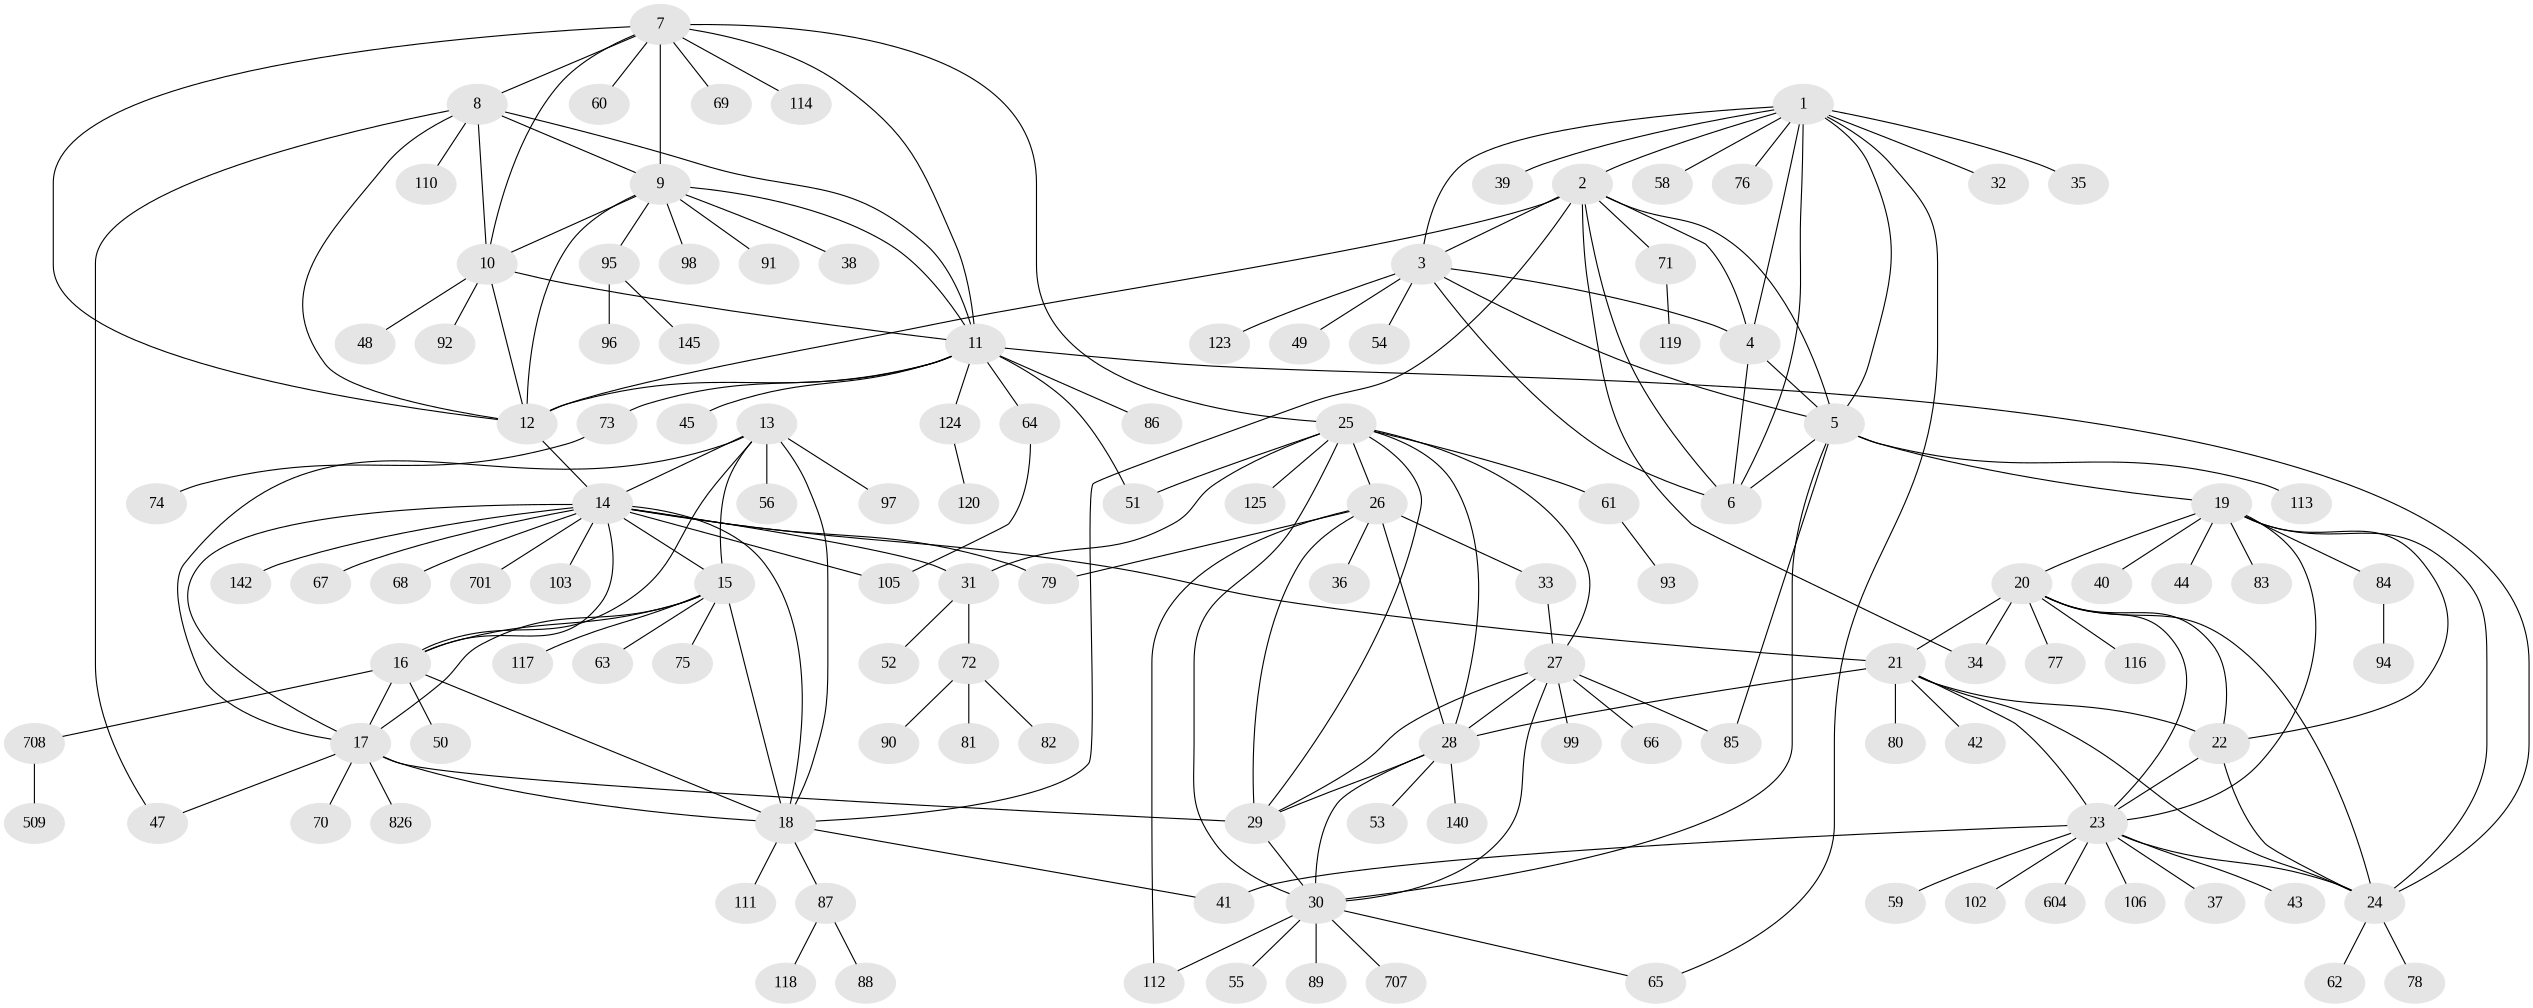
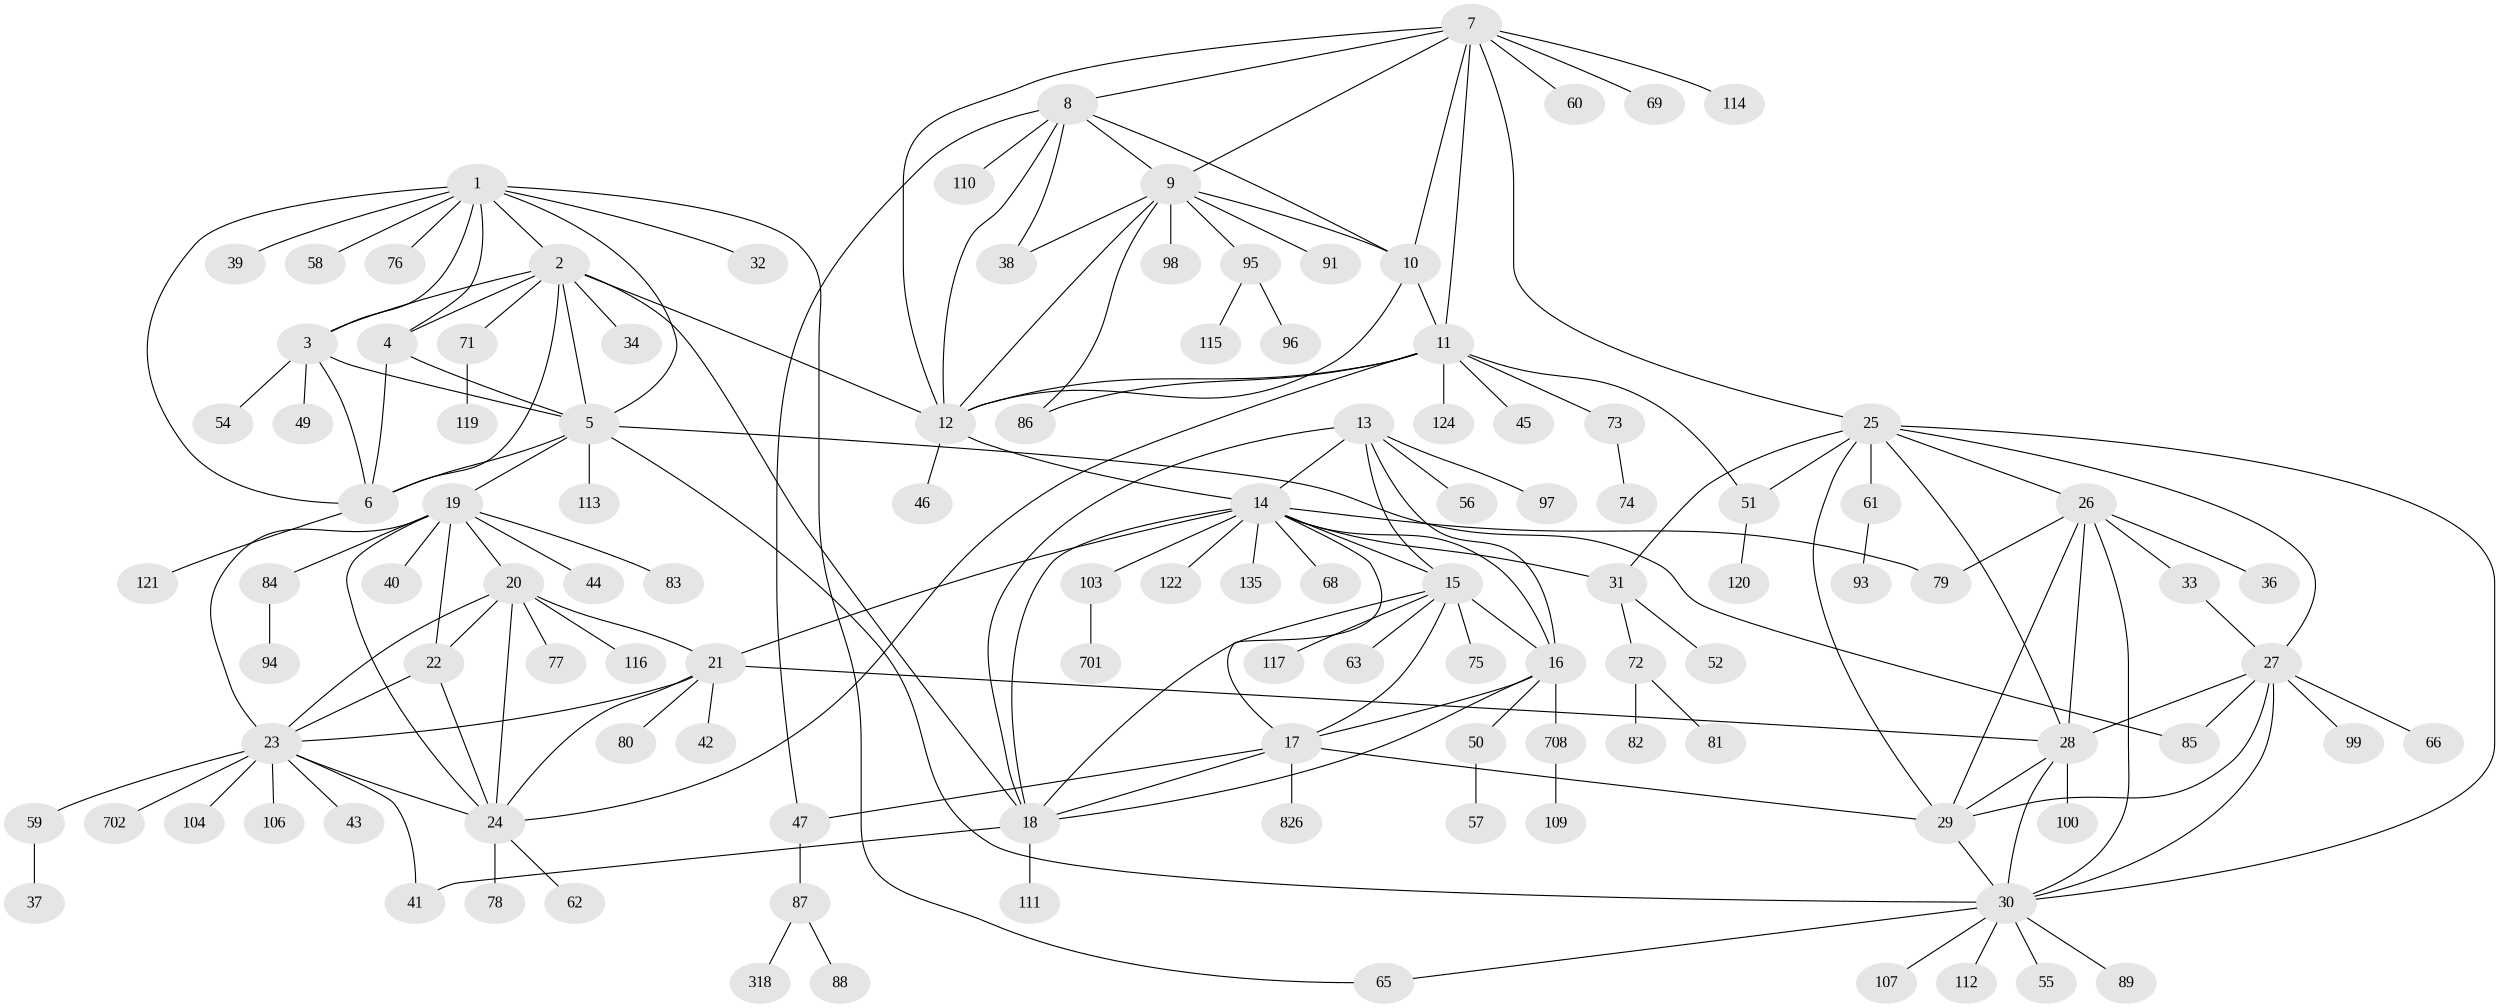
edge "8" -- "11": now "8" -- "38"
node "35": removed
edge "9" -- "11": now "9" -- "86"
edge "3" -- "4": removed
node "48": removed
node "92": removed
node "145": label "145" -> "115"
node "123": removed
node "64": removed
edge "124" -- "120": now "51" -- "120"
edge "13" -- "17": removed
node "46": added
node "125": removed
edge "14" -- "701": now "103" -- "701"
node "121": added
node "142": label "142" -> "122"
node "67": removed
node "105": label "105" -> "135"
edge "20" -- "34": removed
edge "26" -- "112": now "26" -- "30"
edge "21" -- "22": removed
node "90": removed
node "509": label "509" -> "109"
node "70": removed
node "53": removed
node "140": label "140" -> "100"
node "57": added
edge "18" -- "87": now "47" -- "87"
edge "23" -- "37": now "59" -- "37"
node "102": label "102" -> "702"
node "604": label "604" -> "104"
node "118": label "118" -> "318"
node "707": label "707" -> "107"
